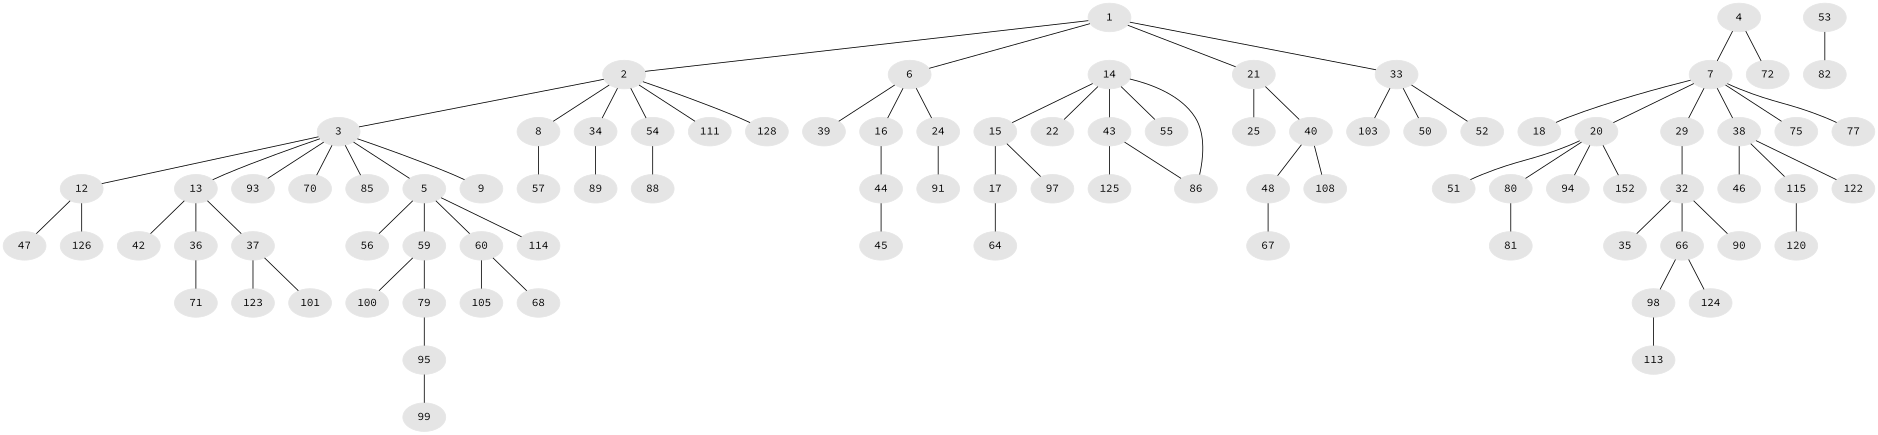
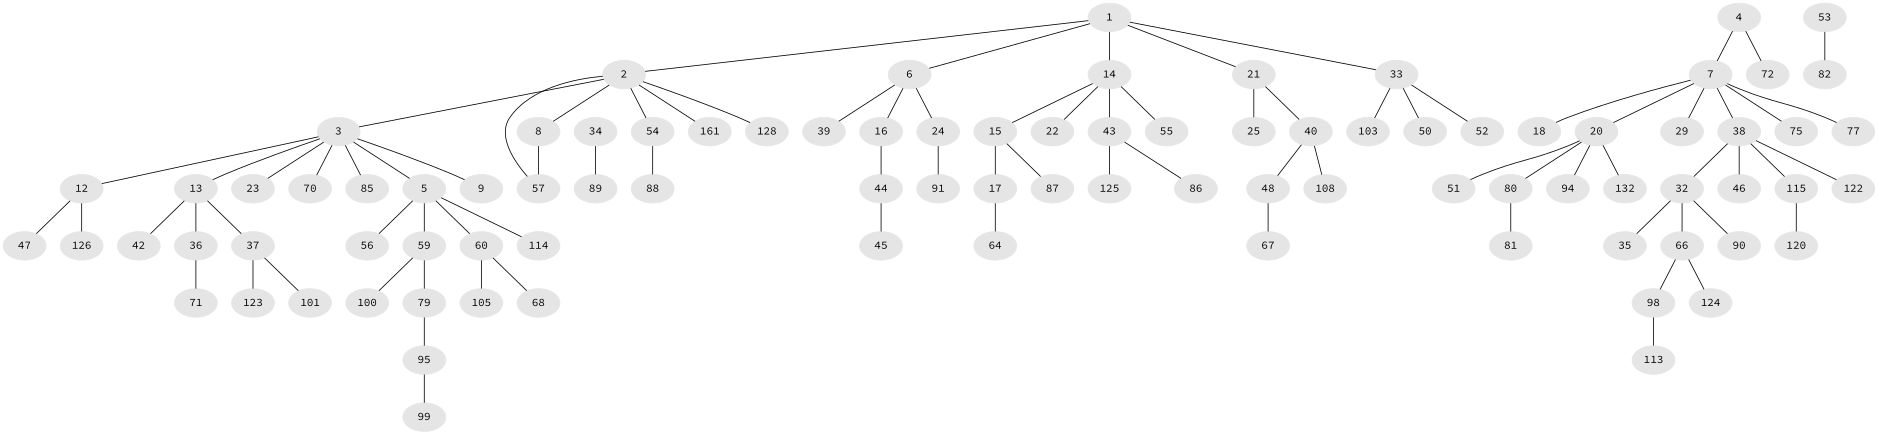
edge "2" -- "34": now "2" -- "57"
edge "14" -- "86": now "14" -- "1"
node "111": label "111" -> "161"
edge "29" -- "32": now "38" -- "32"
node "93": label "93" -> "23"
node "97": label "97" -> "87"
node "152": label "152" -> "132"
